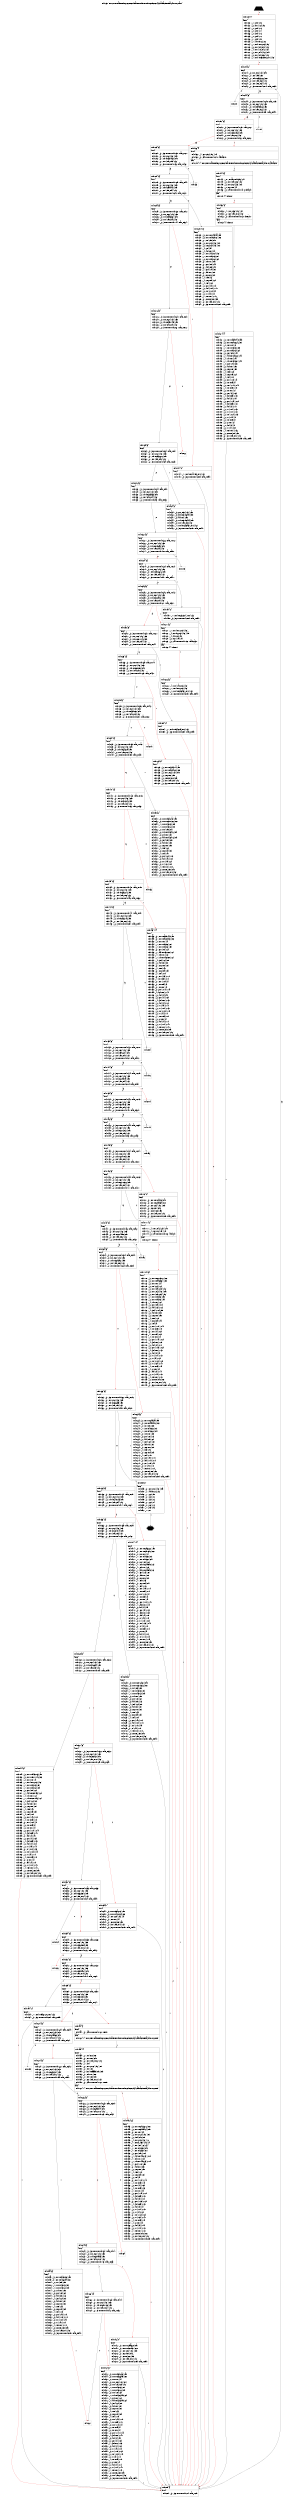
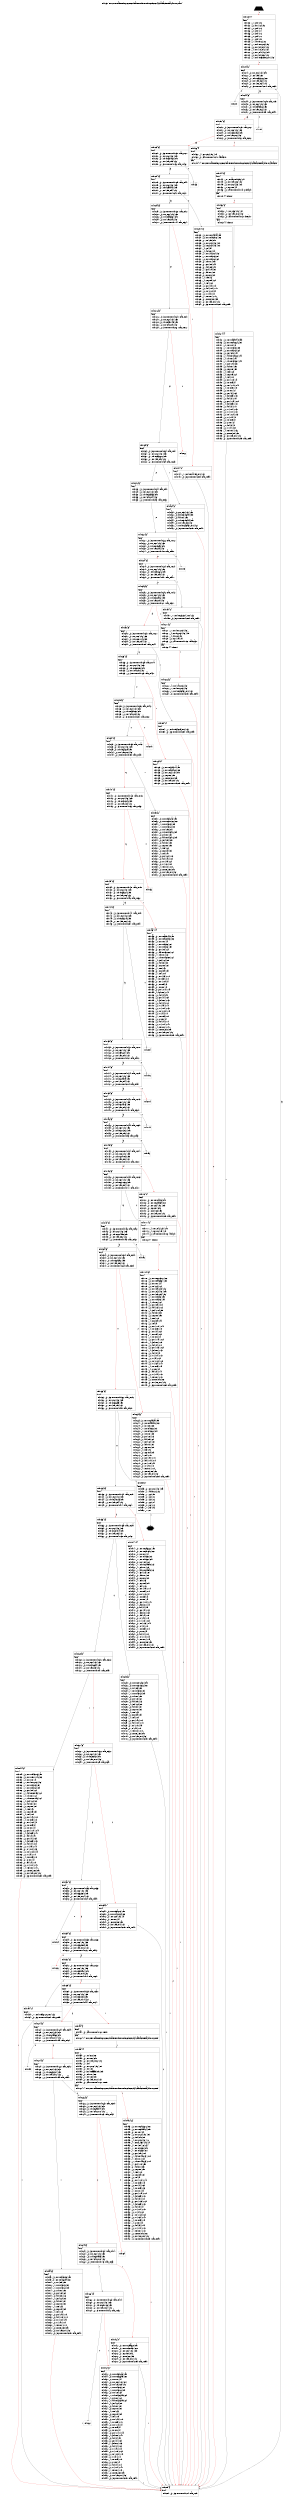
edge "0x401dfa [83]" -> "0x401681": now "0x401dfa [83]" -> "0x4020eb [5]"
